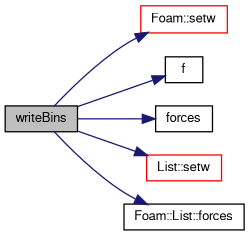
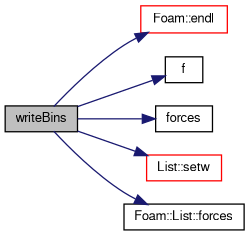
node "Foam::setw": label "Foam::setw" -> "Foam::endl"
